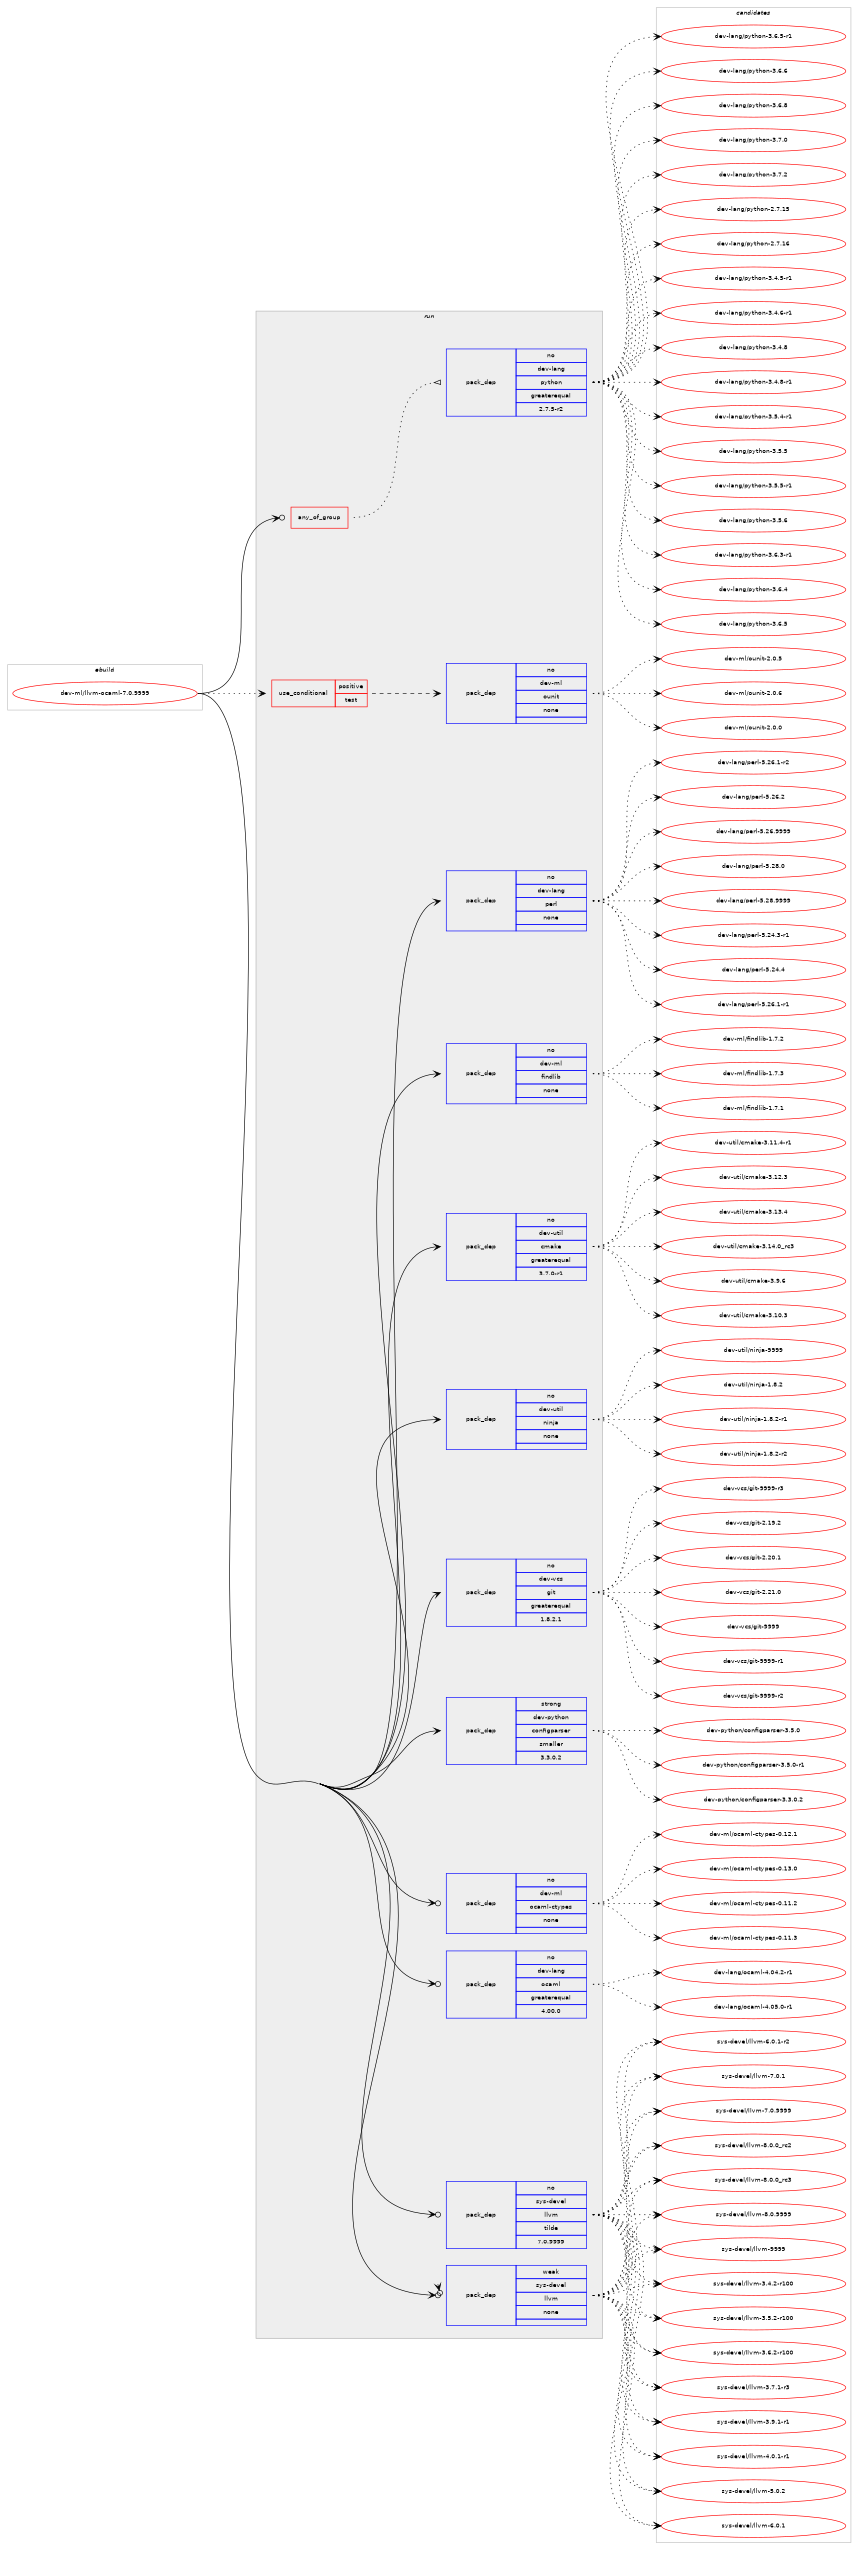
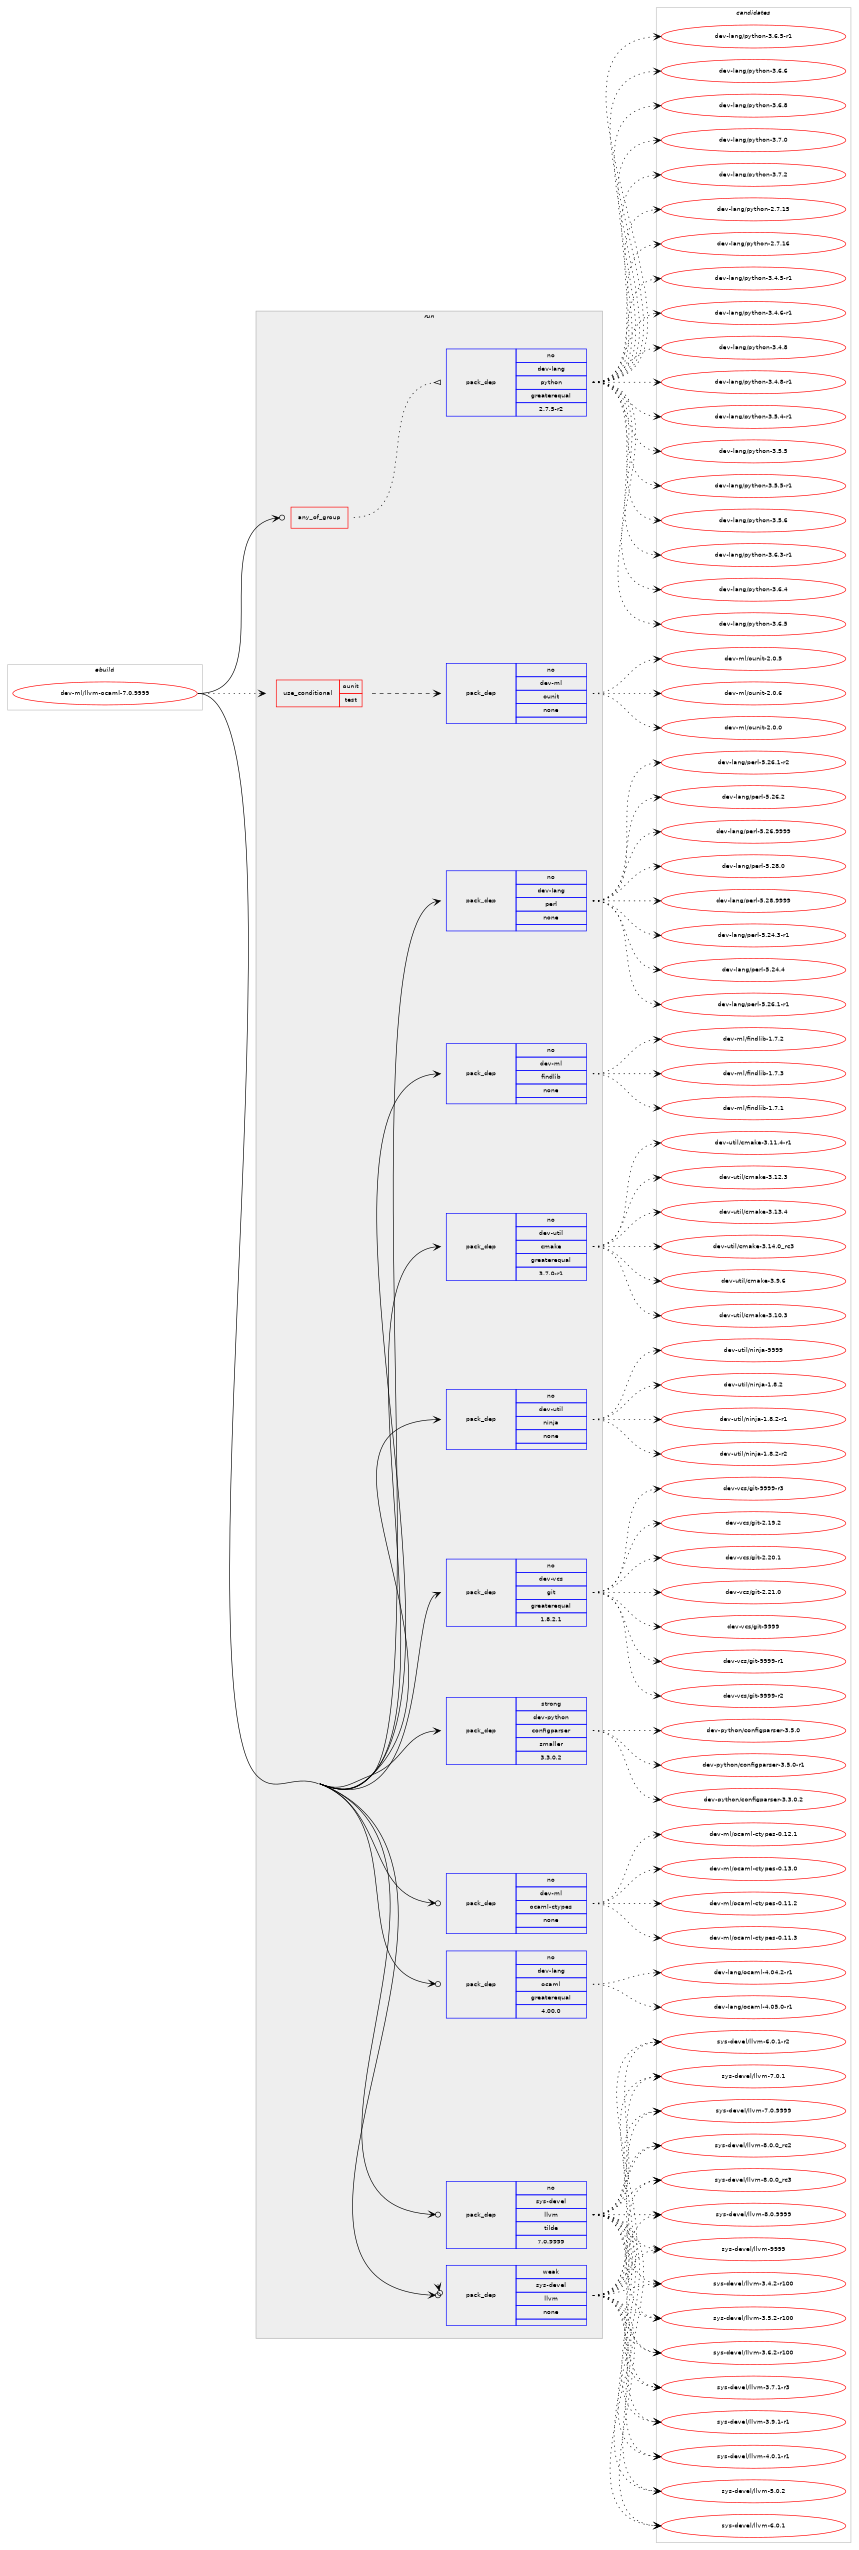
node "use_conditional": text "positive" -> "ounit"
